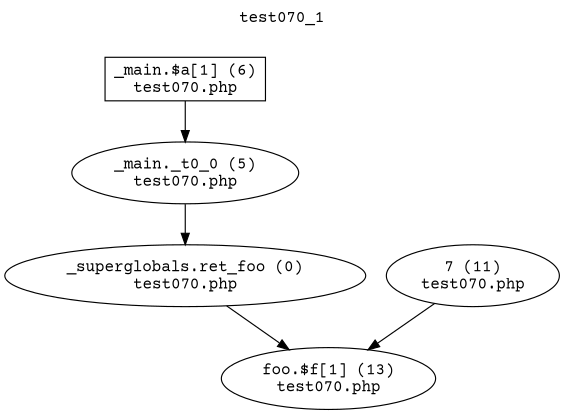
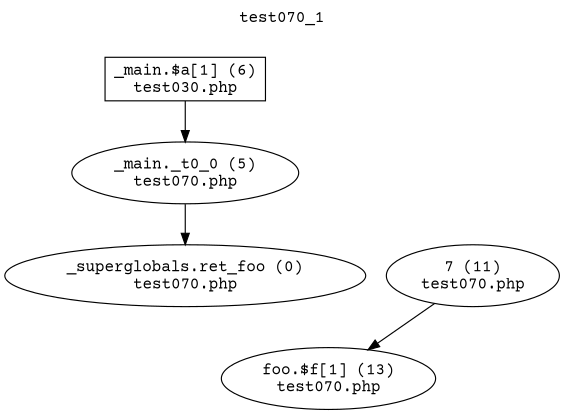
node "_main.$a[1] (6) test070.php": label "_main.$a[1] (6) test070.php" -> "_main.$a[1] (6) test030.php"
edge "_superglobals.ret_foo (0) test070.php" -> "foo.$f[1] (13) test070.php": removed
